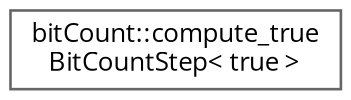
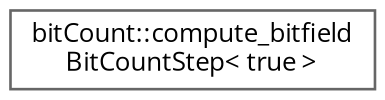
node "bitCount::compute_true BitCountStep< true >": label "bitCount::compute_true BitCountStep< true >" -> "bitCount::compute_bitfield BitCountStep< true >"
